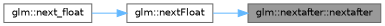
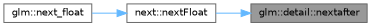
node "glm::nextFloat": label "glm::nextFloat" -> "next::nextFloat"
node "glm::nextafter::nextafter": label "glm::nextafter::nextafter" -> "glm::detail::nextafter"
